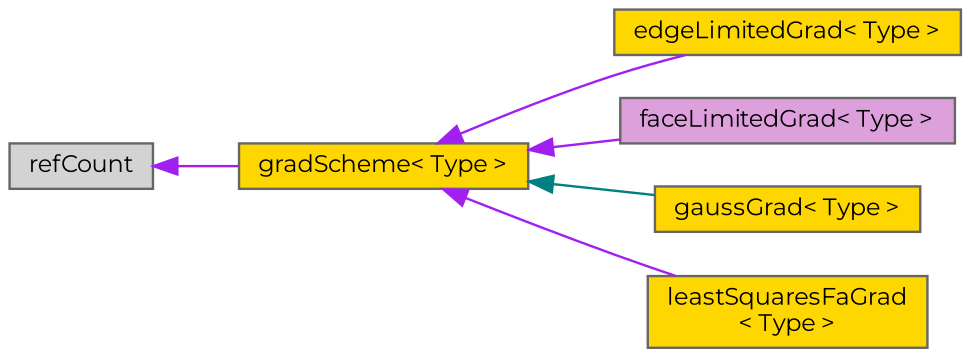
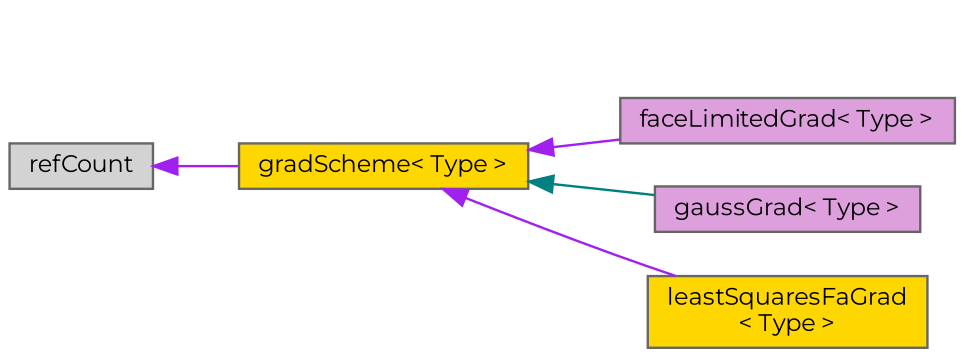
node "edgeLimitedGrad< Type >": removed
node "gaussGrad< Type >": fillcolor gold -> plum
